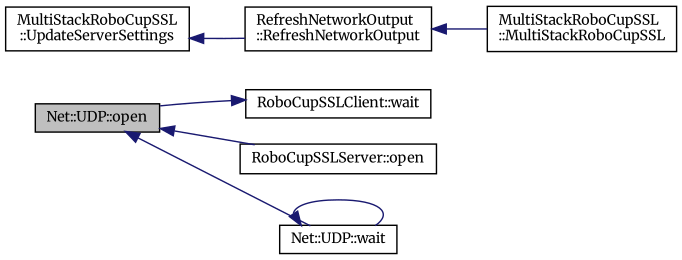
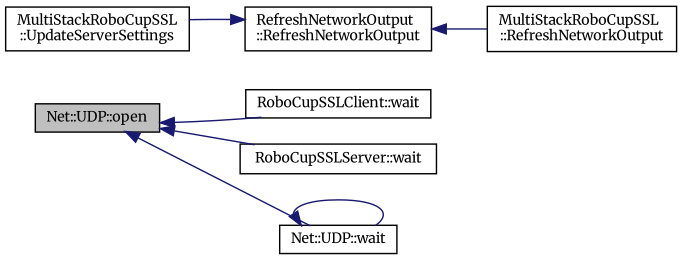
node "MultiStackRoboCupSSL ::MultiStackRoboCupSSL": label "MultiStackRoboCupSSL ::MultiStackRoboCupSSL" -> "MultiStackRoboCupSSL ::RefreshNetworkOutput"
edge "RefreshNetworkOutput ::RefreshNetworkOutput" -> "MultiStackRoboCupSSL ::UpdateServerSettings": reversed
edge "Net::UDP::open" -> "RoboCupSSLClient::wait": reversed
node "RoboCupSSLServer::open": label "RoboCupSSLServer::open" -> "RoboCupSSLServer::wait"
